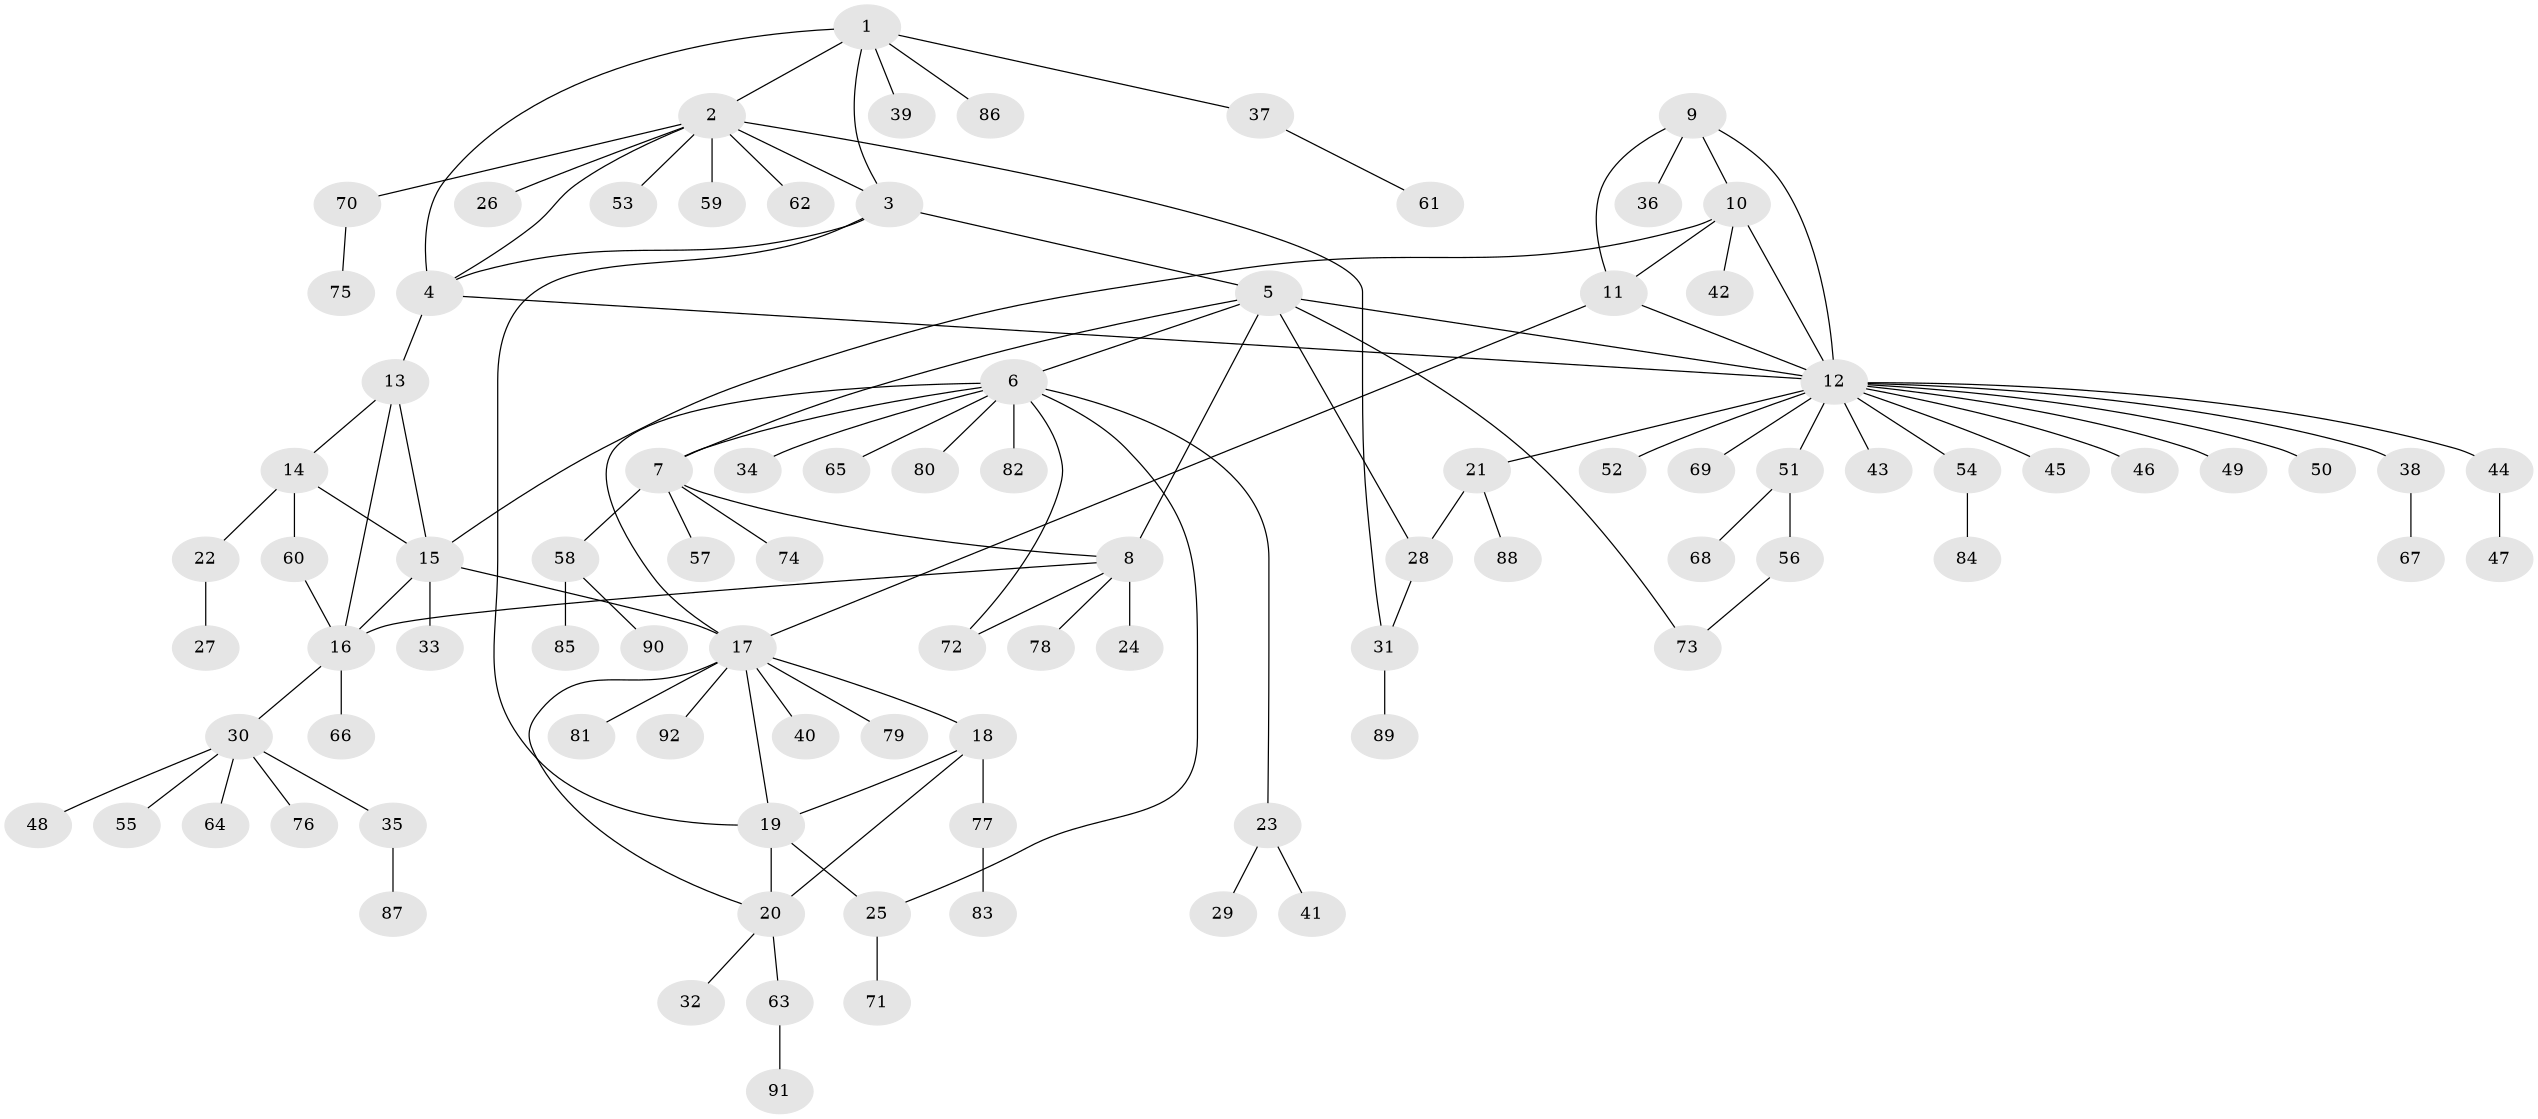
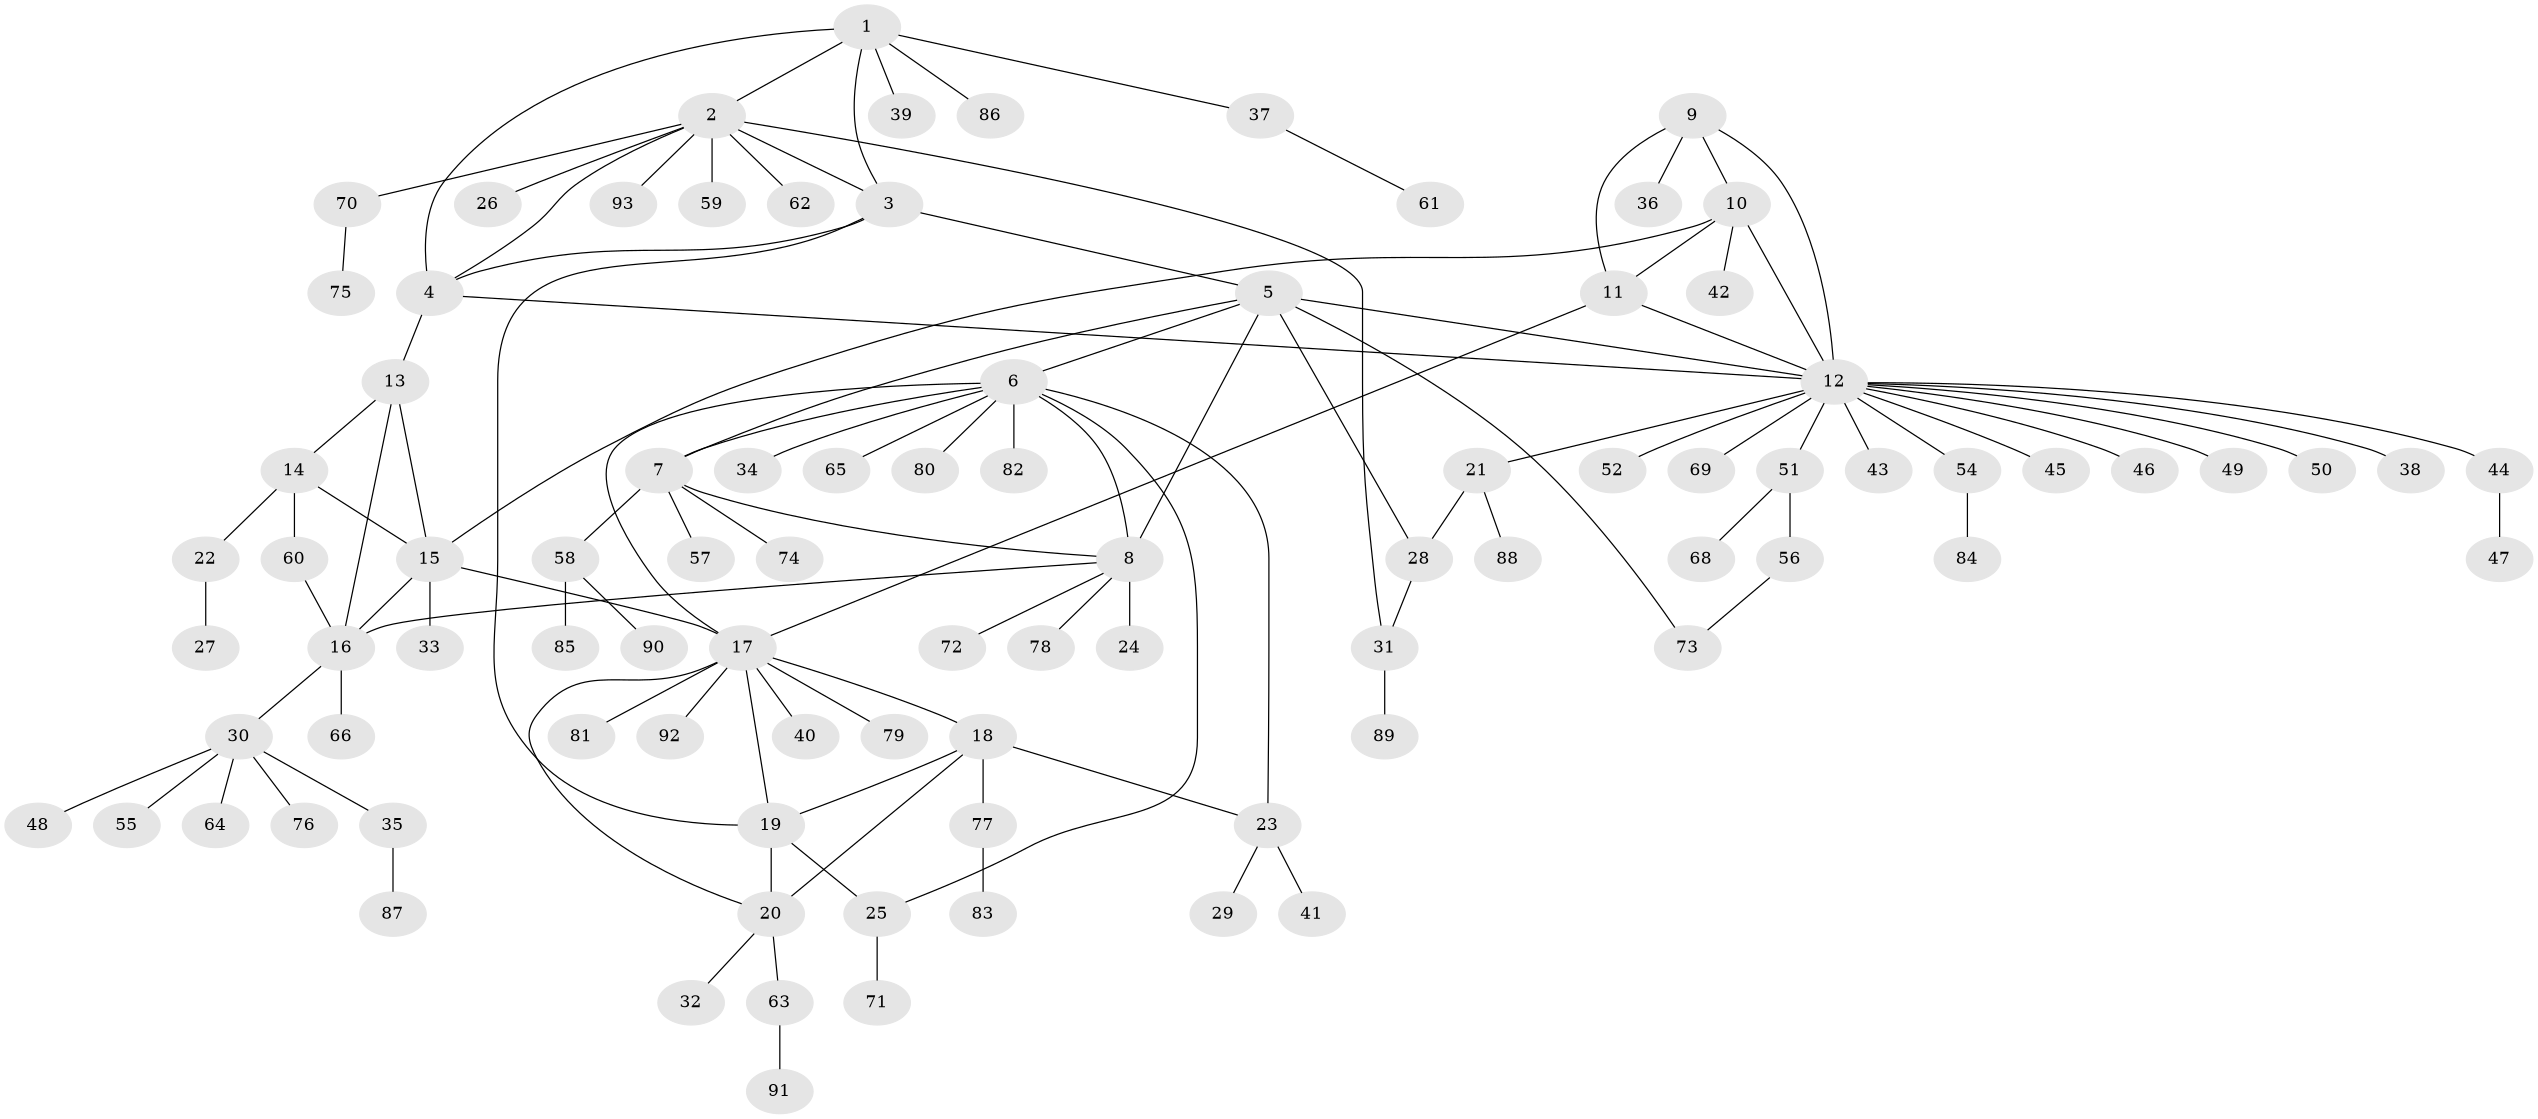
node "53": label "53" -> "93"
edge "6" -- "72": now "6" -- "8"
node "67": removed
edge "18" -- "23": added
